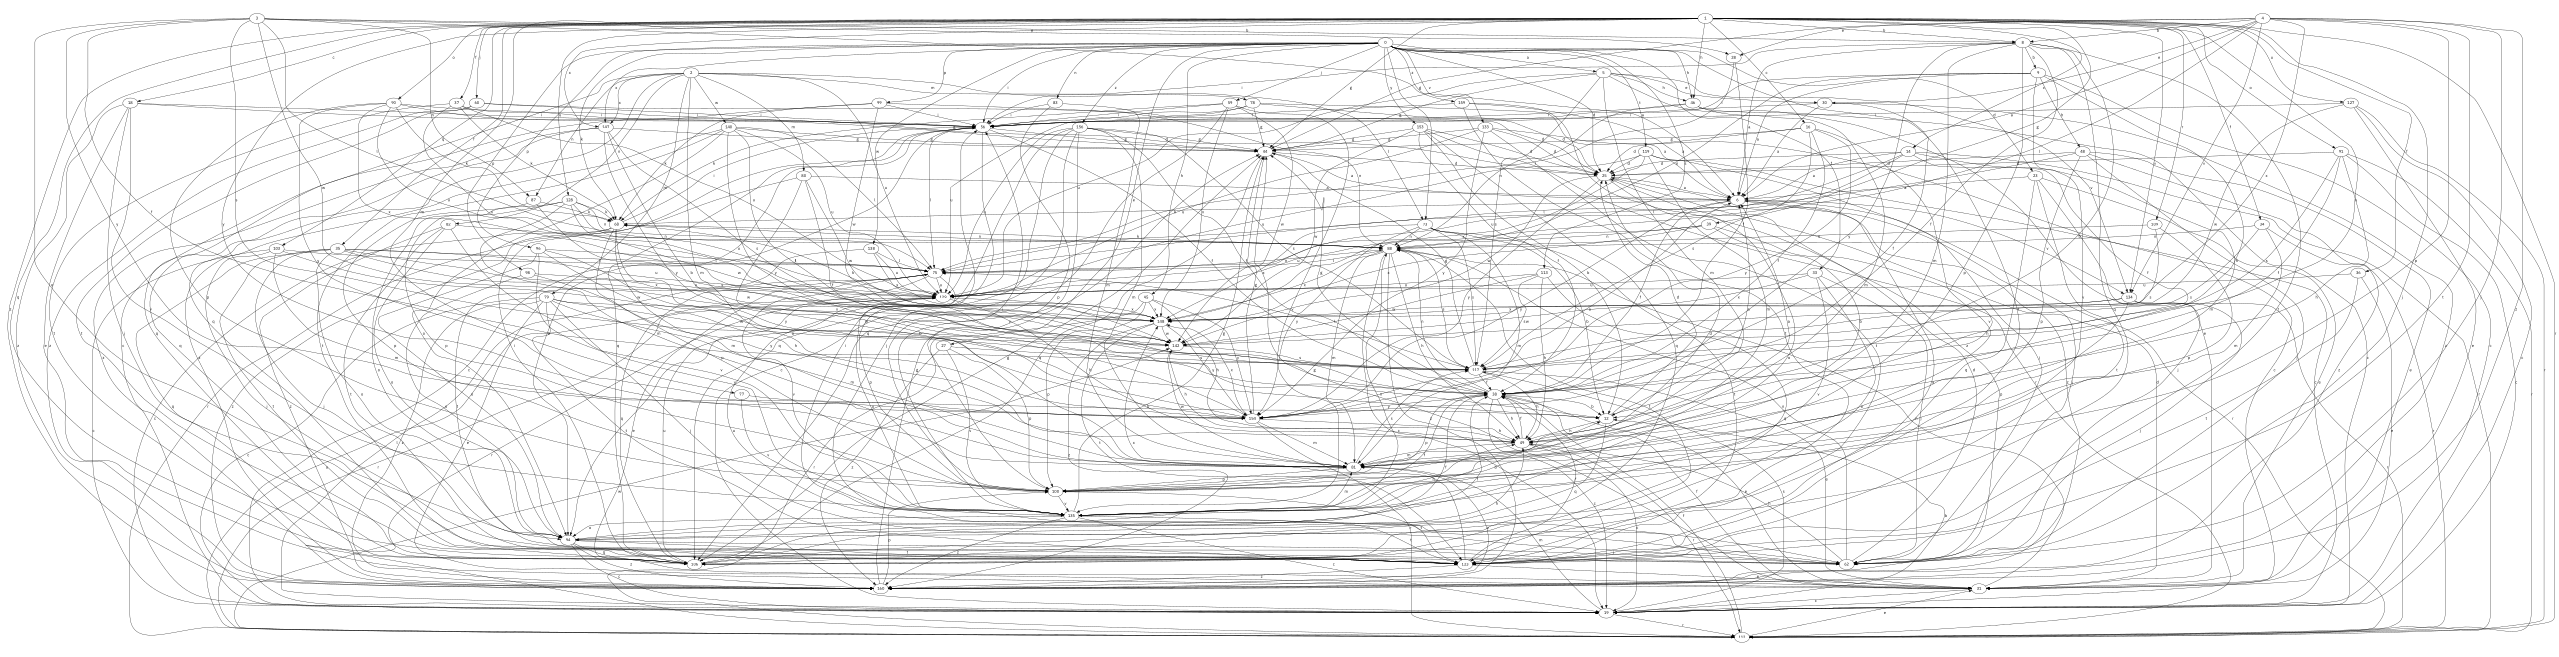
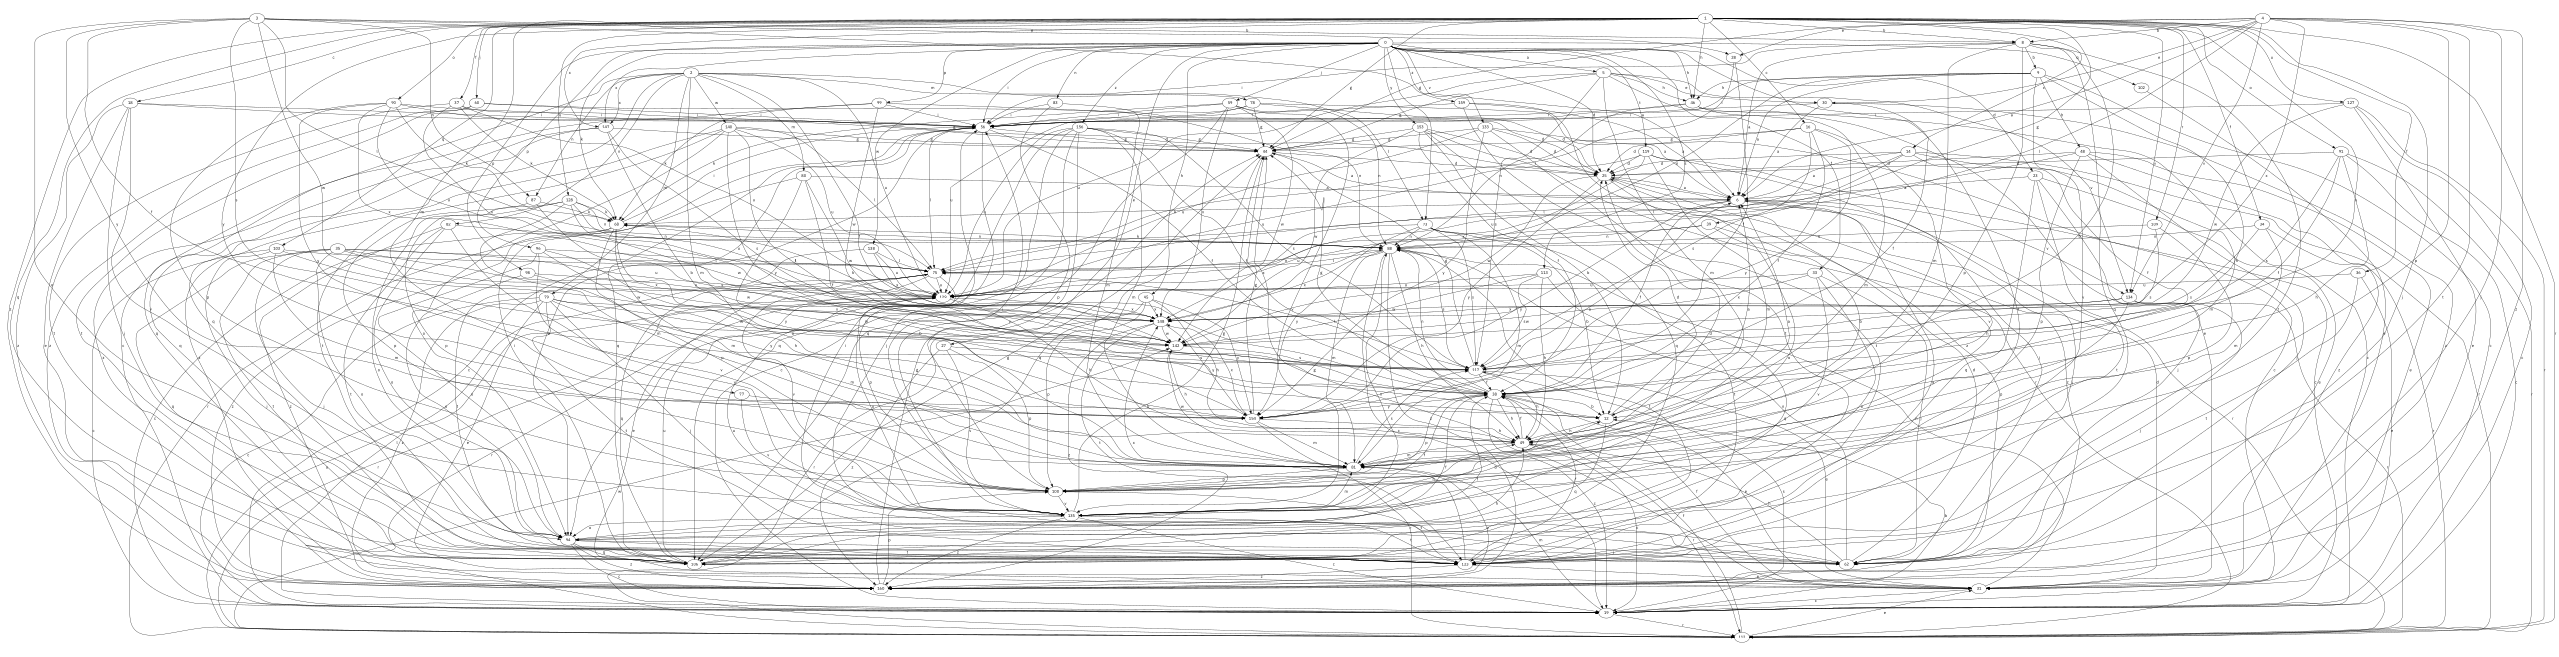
edge "1" -> "35": removed, label "f"
edge "9" -> "46": added, label "h"
node "102": added
edge "59" -> "88": added, label "n"
edge "39" -> "148": removed, label "x"
edge "8" -> "38": now "2" -> "38"
edge "147" -> "154": removed, label "y"
edge "8" -> "154": removed, label "y"
